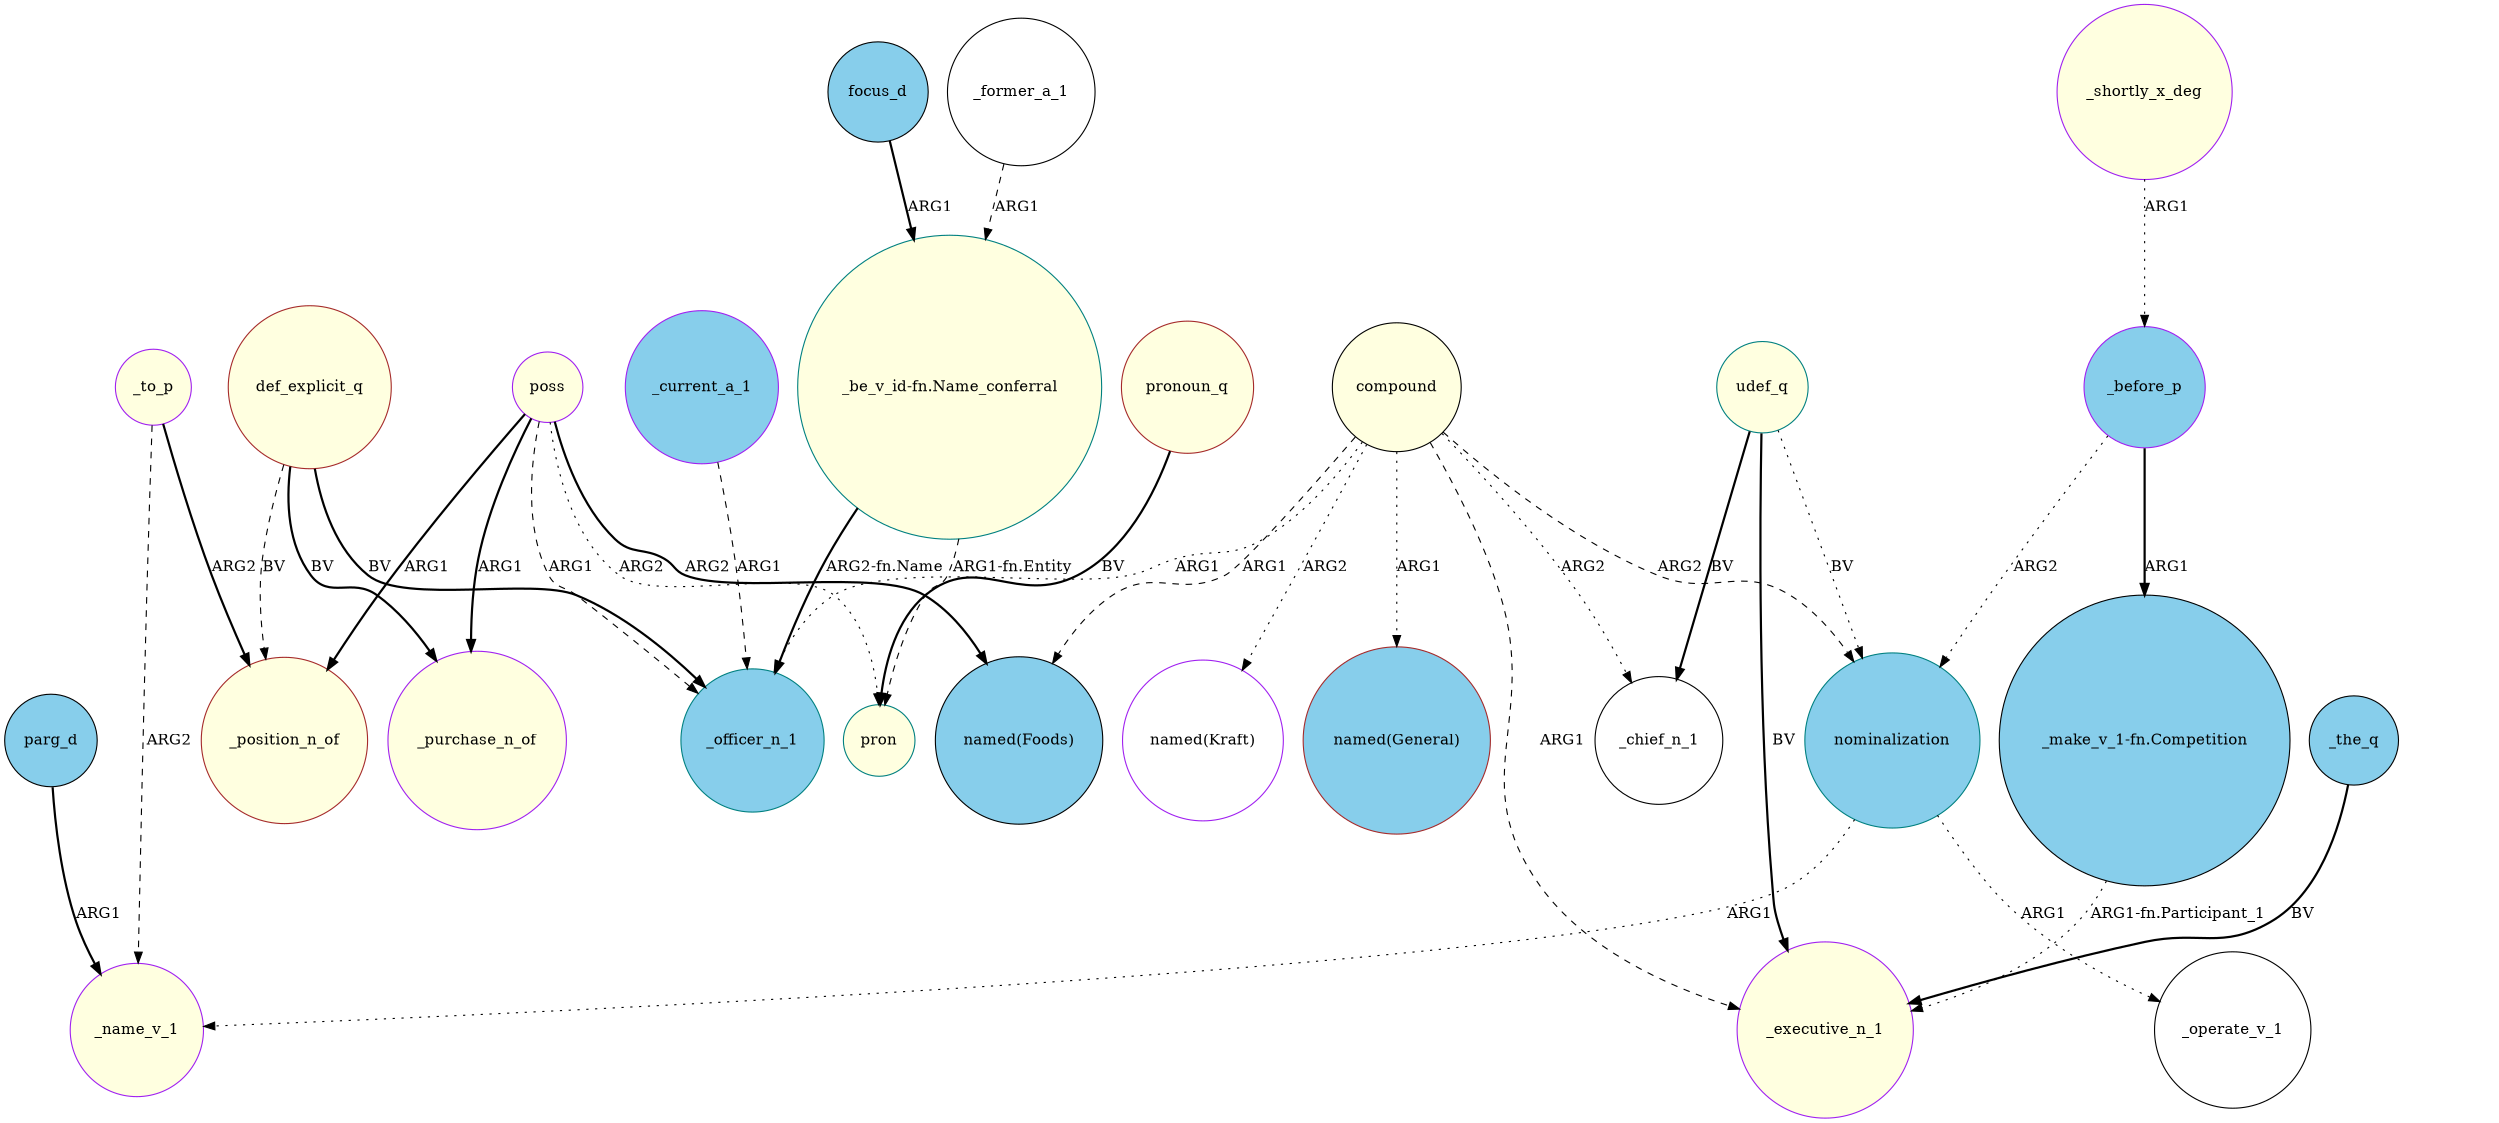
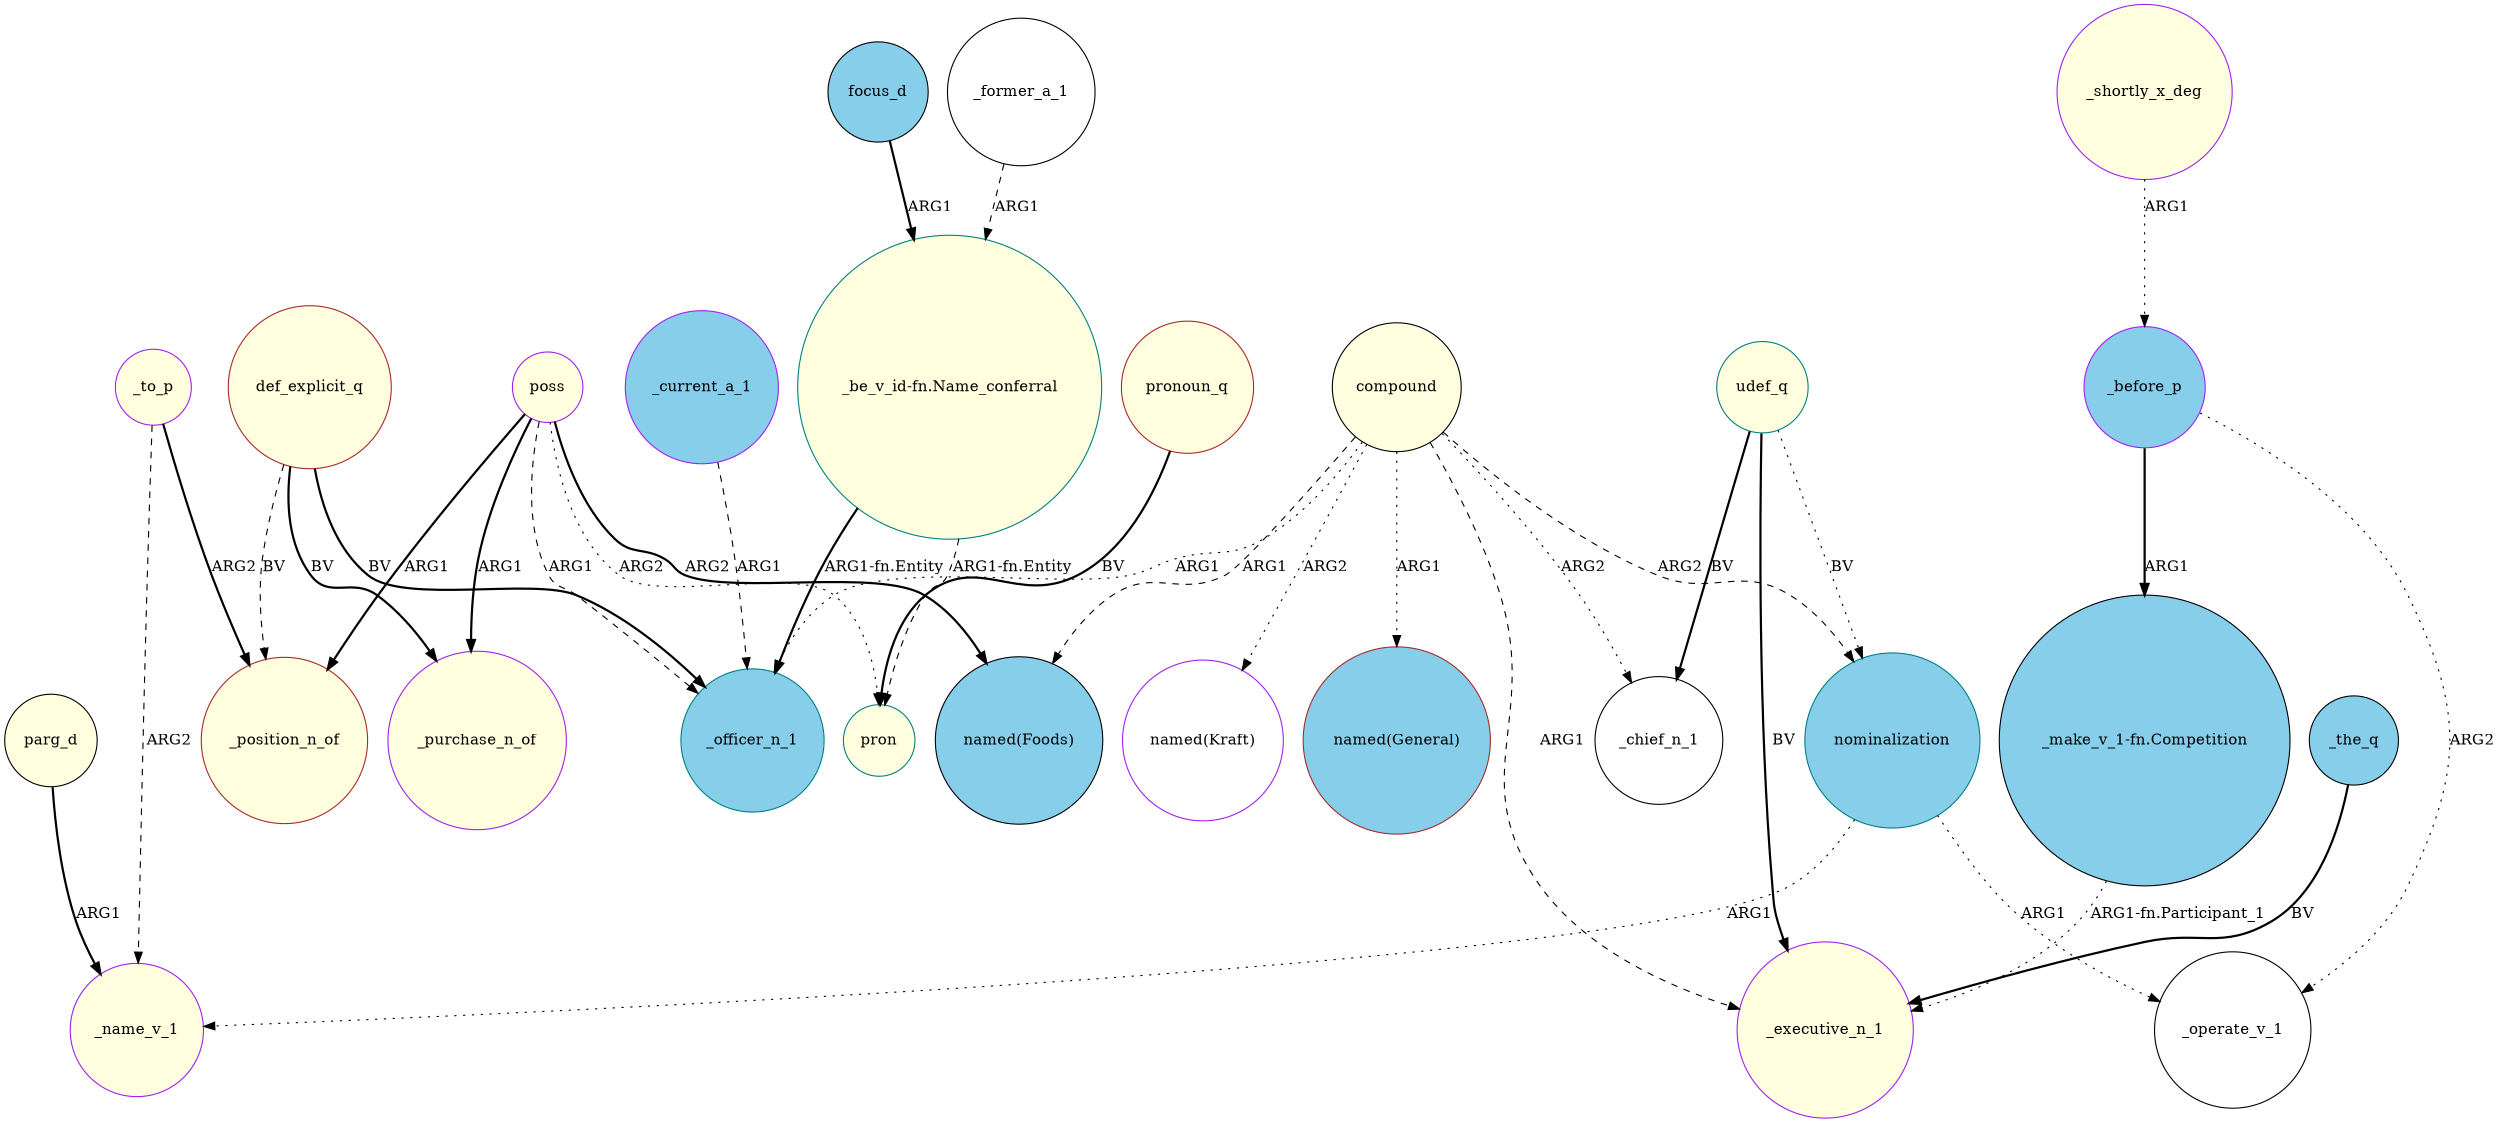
edge "_before_p" -> "nominalization": now "_before_p" -> "_operate_v_1"
edge "_be_v_id-fn.Name_conferral" -> "_officer_n_1": label "ARG2-fn.Name" -> "ARG1-fn.Entity"
node "parg_d": fillcolor skyblue -> lightyellow
